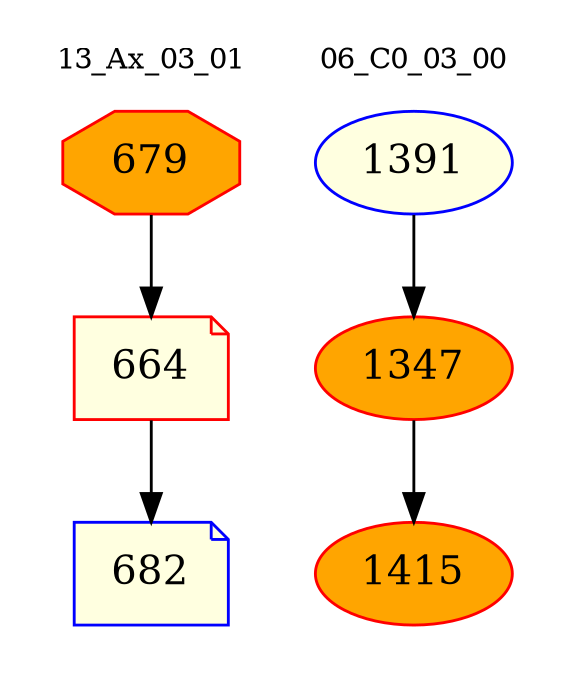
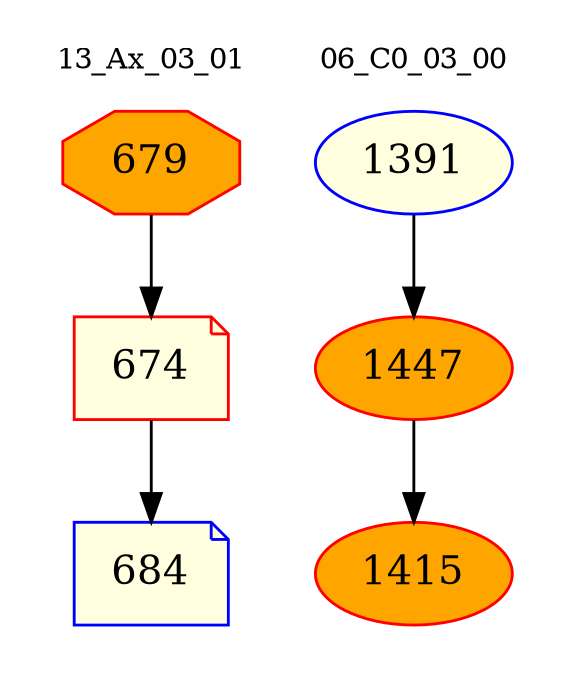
node "664": label "664" -> "674"
node "1347": label "1347" -> "1447"
node "682": label "682" -> "684"
